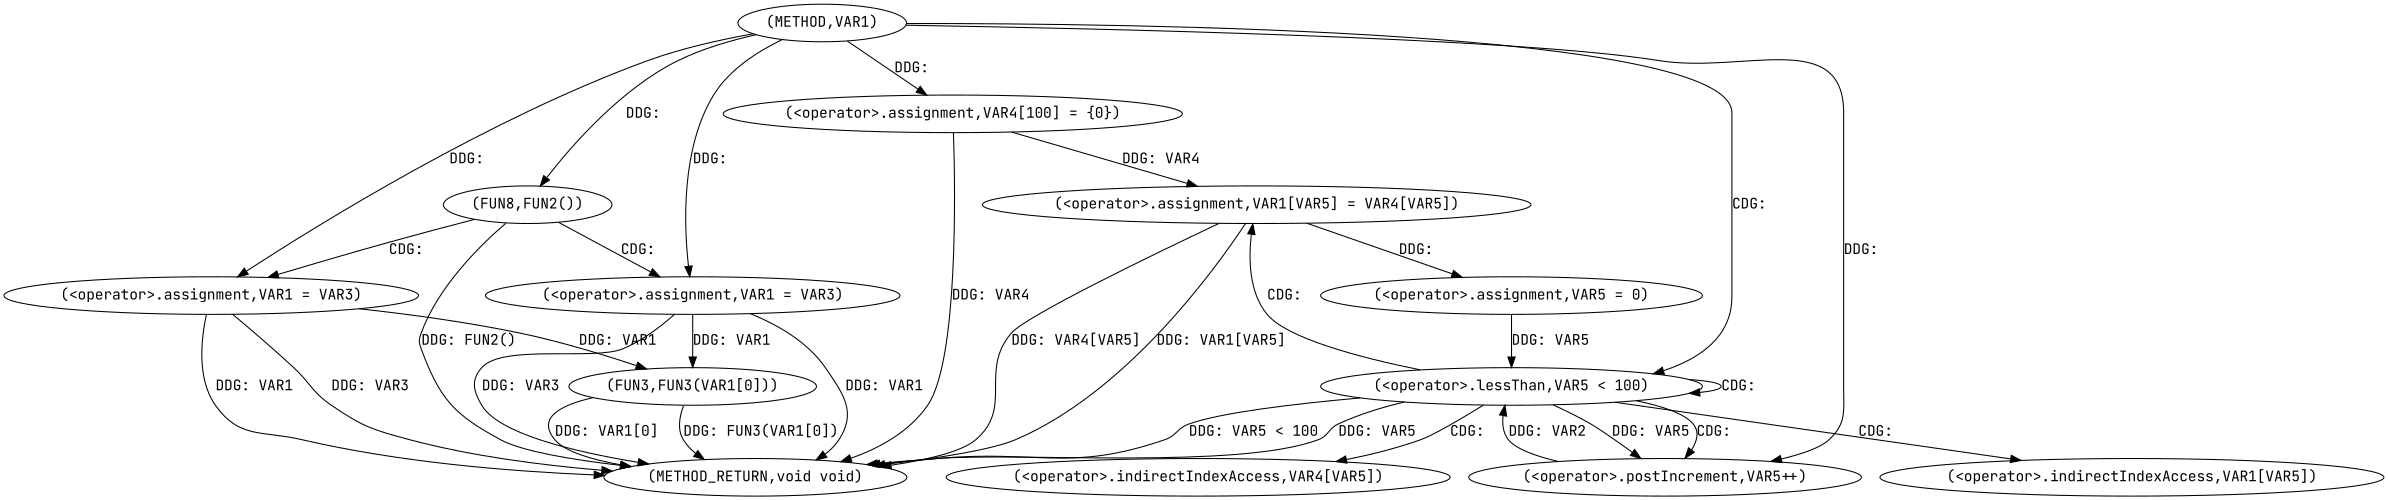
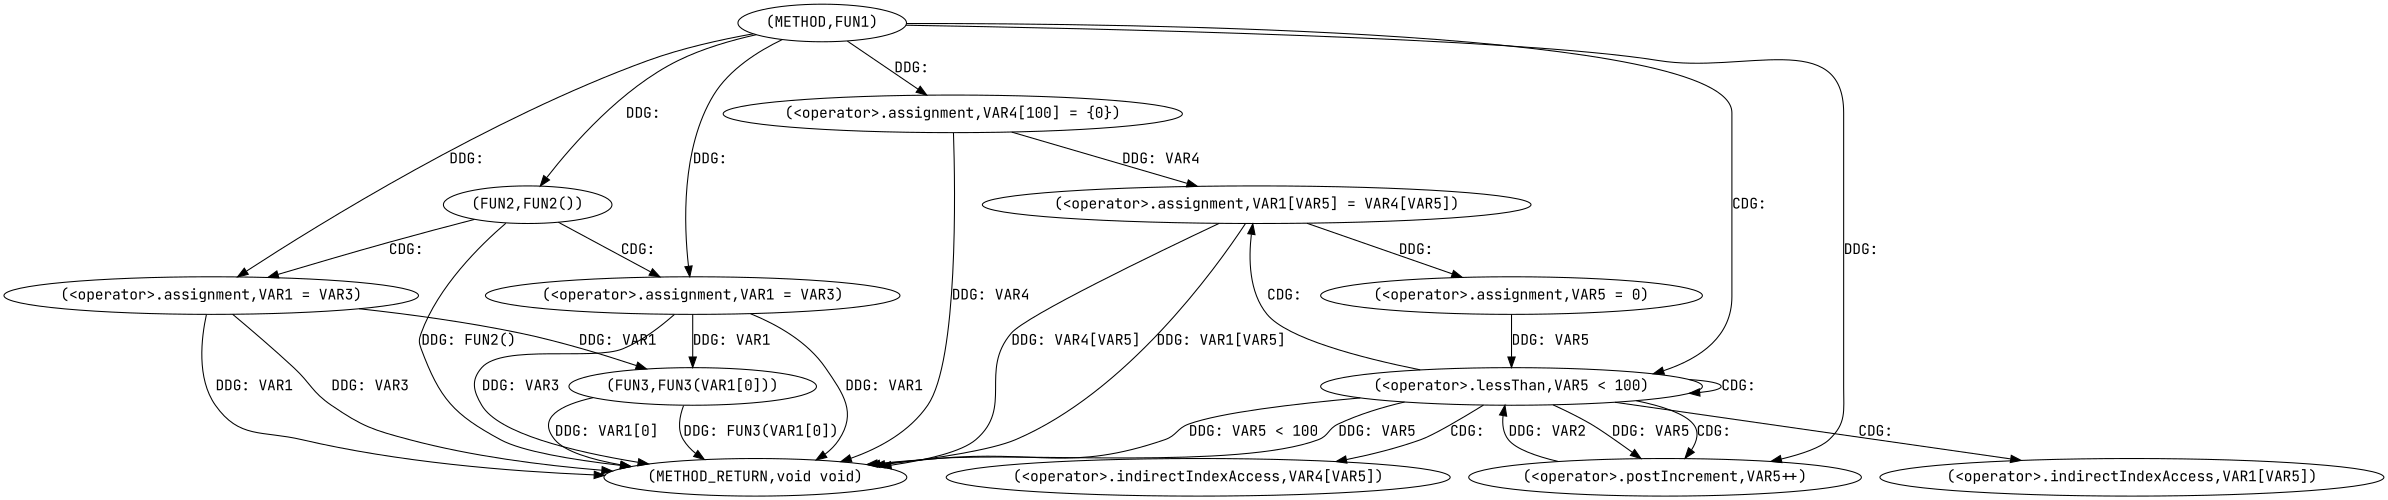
node "(METHOD,VAR1)": label "(METHOD,VAR1)" -> "(METHOD,FUN1)"
node "(FUN8,FUN2())": label "(FUN8,FUN2())" -> "(FUN2,FUN2())"
